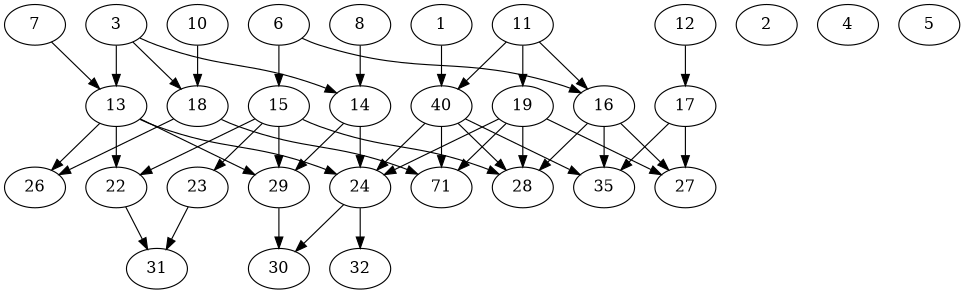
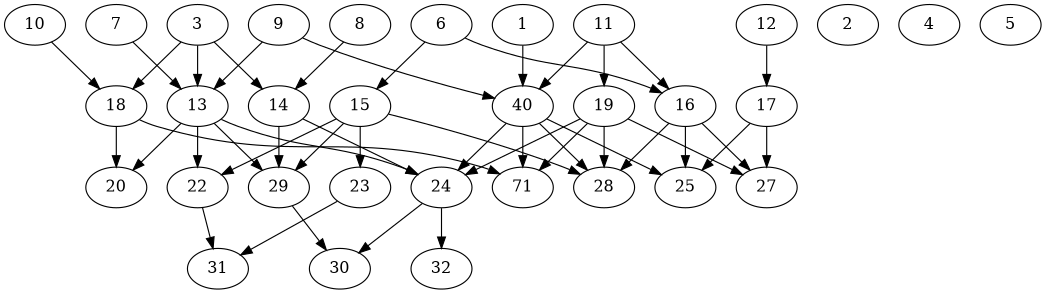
node "9": added
node "26": label "26" -> "20"
node "35": label "35" -> "25"
